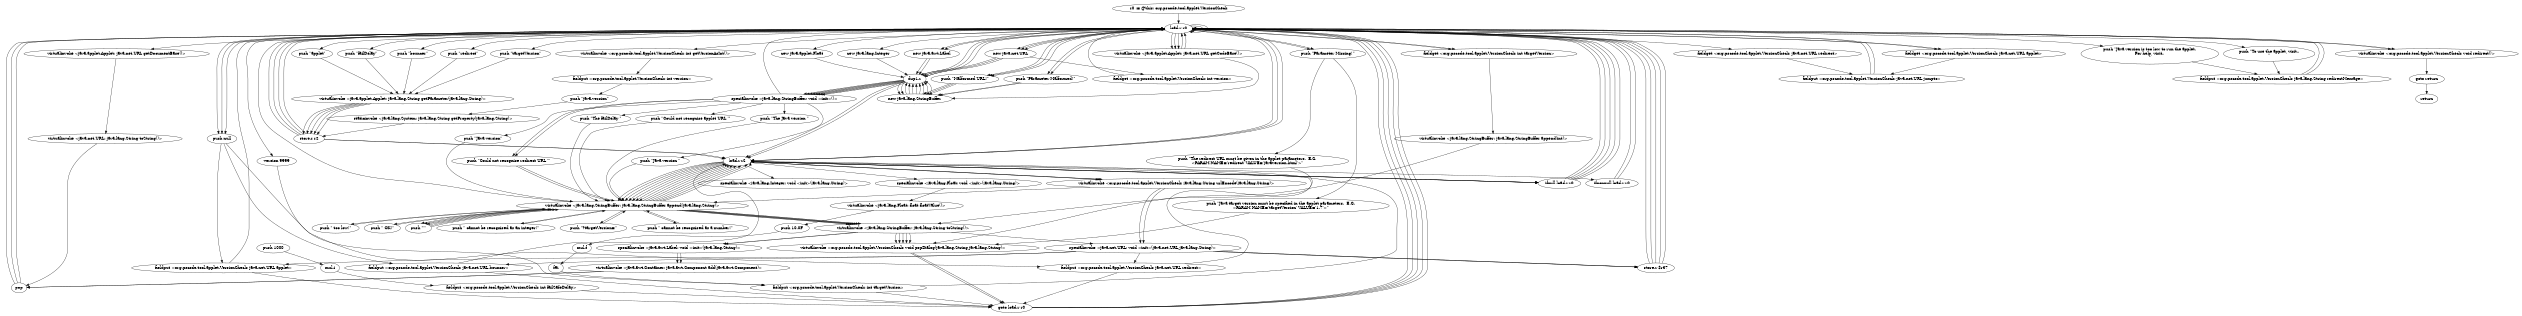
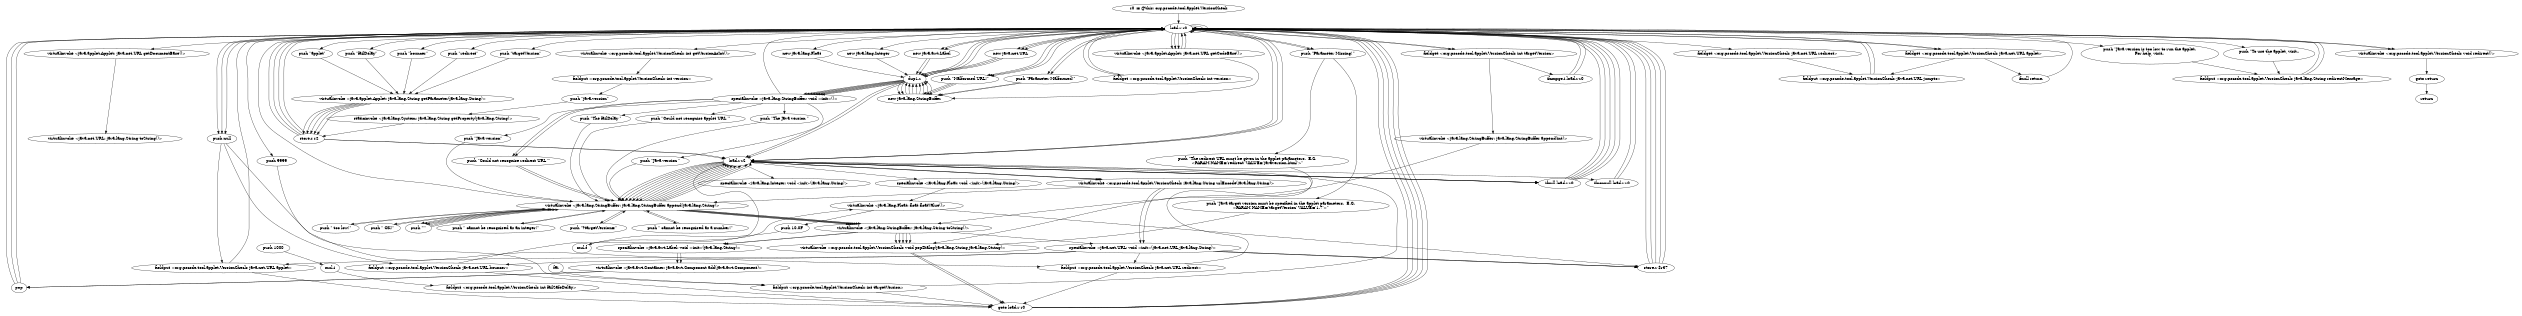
node "new java.applet.Float": label "new java.applet.Float" -> "new java.lang.Float"
edge "new java.net.URL" -> "fieldget <org.pscode.tool.applet.VersionCheck: int version>": now "load.r r0" -> "fieldget <org.pscode.tool.applet.VersionCheck: int version>"
node "ifcmpge.i load.r r0": added
node "ifnull return": added
node "version 9999": label "version 9999" -> "push 9999"
edge "virtualinvoke <java.net.URL: java.lang.String toString()>" -> "pop": removed
edge "virtualinvoke <java.lang.Float: float floatValue()>" -> "store.r $r37": added
edge "mul.f" -> "f9i": now "mul.f" -> "virtualinvoke <java.lang.Float: float floatValue()>"
